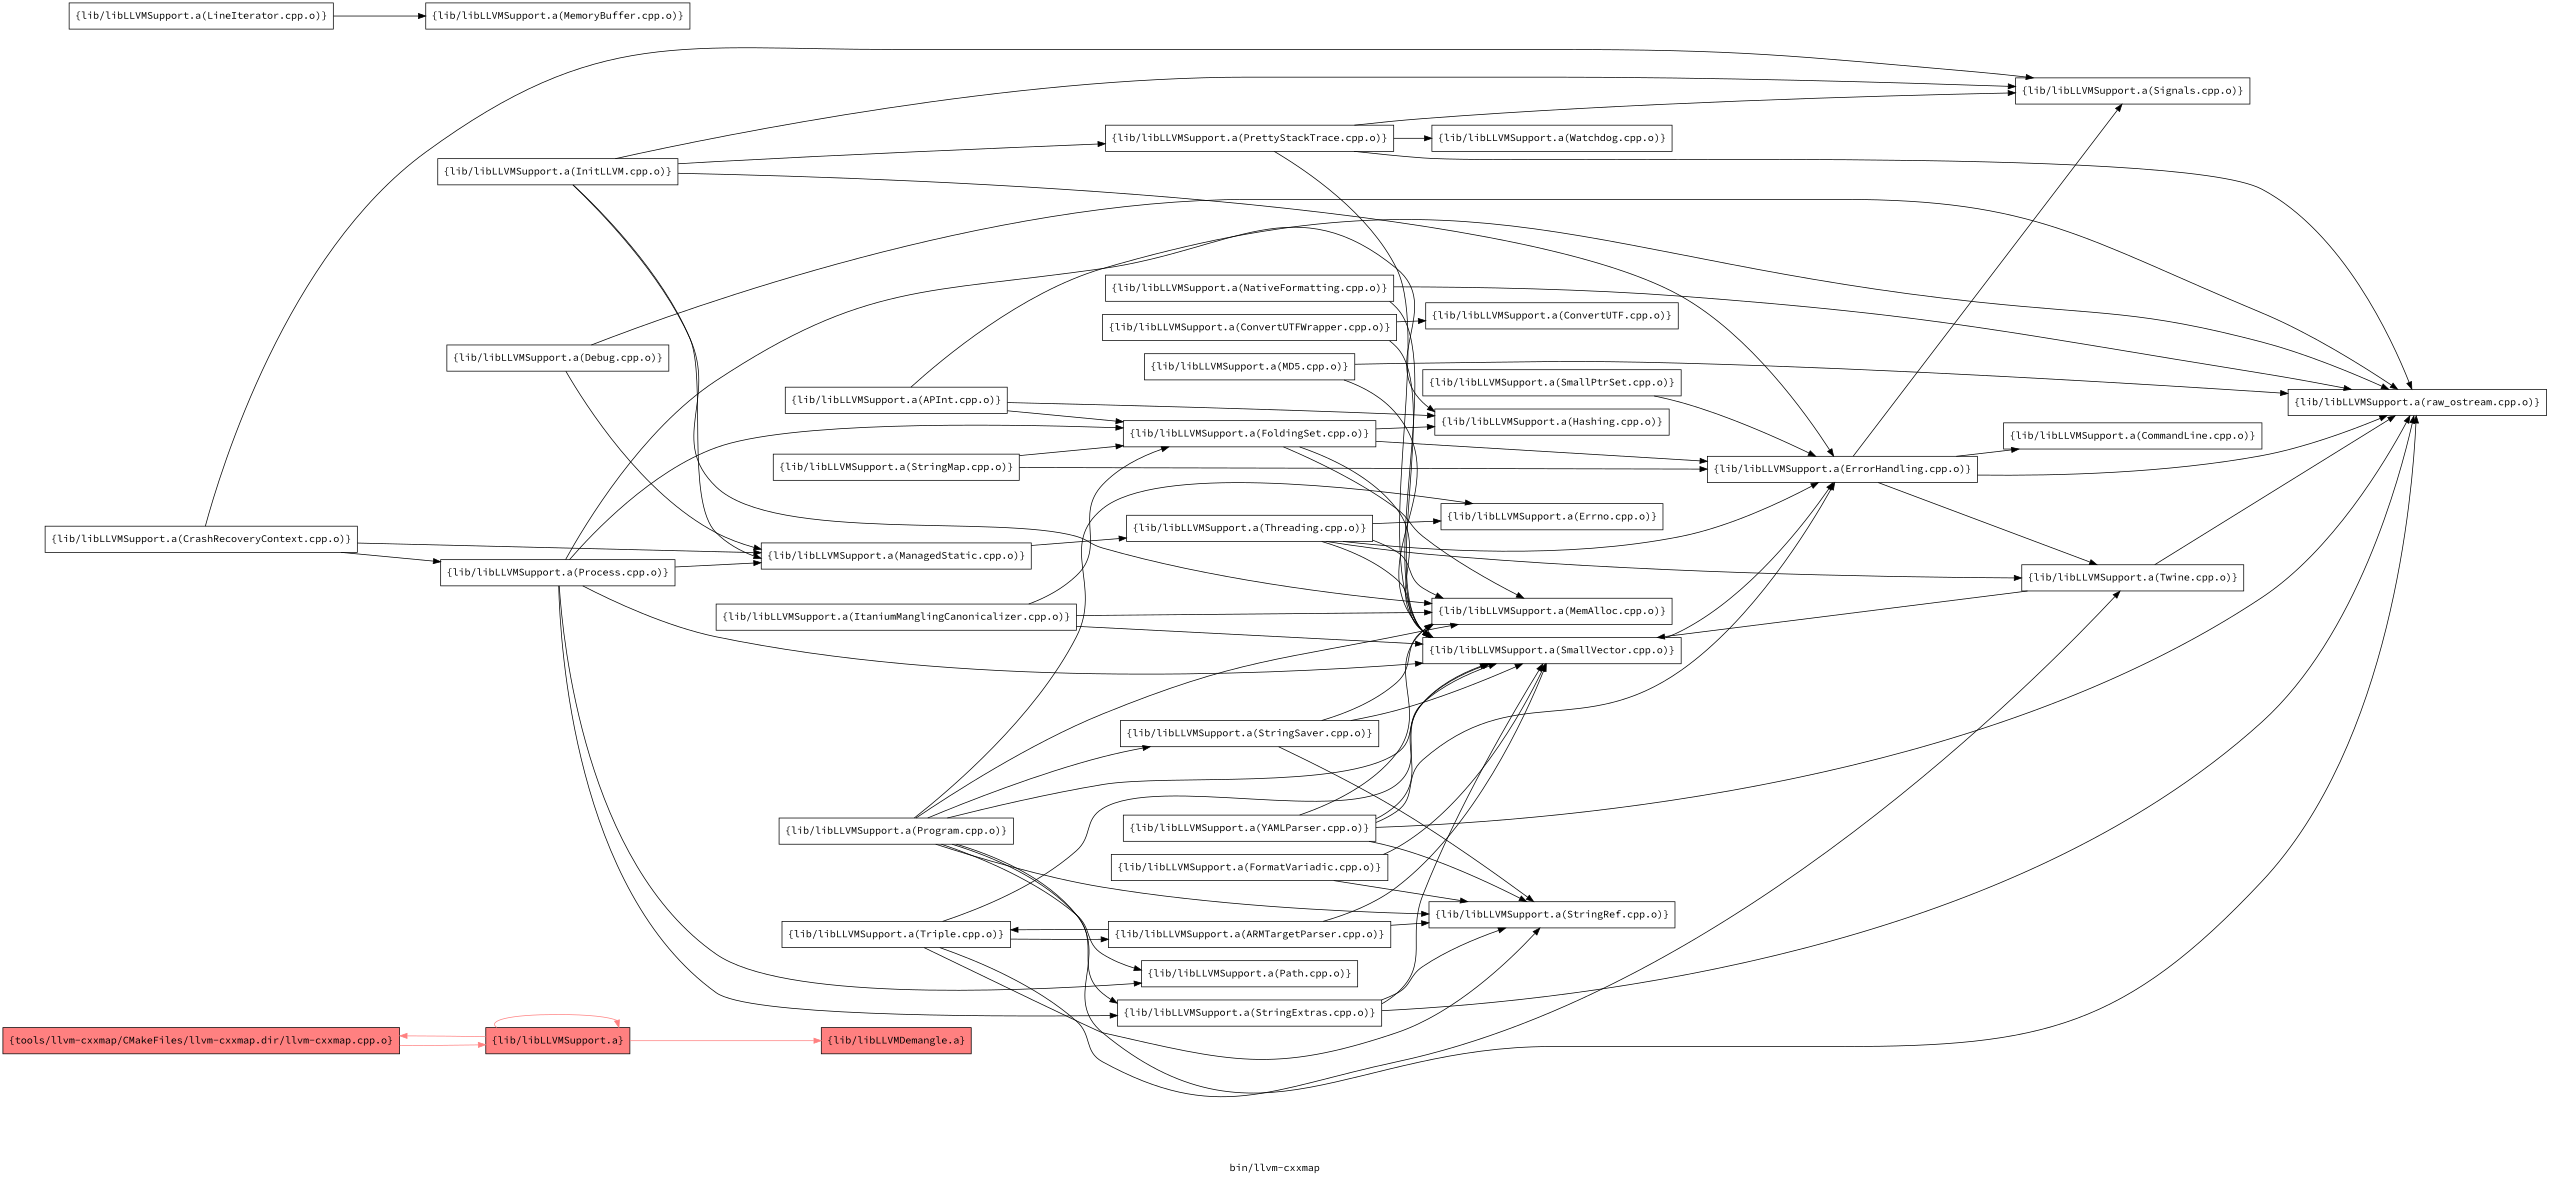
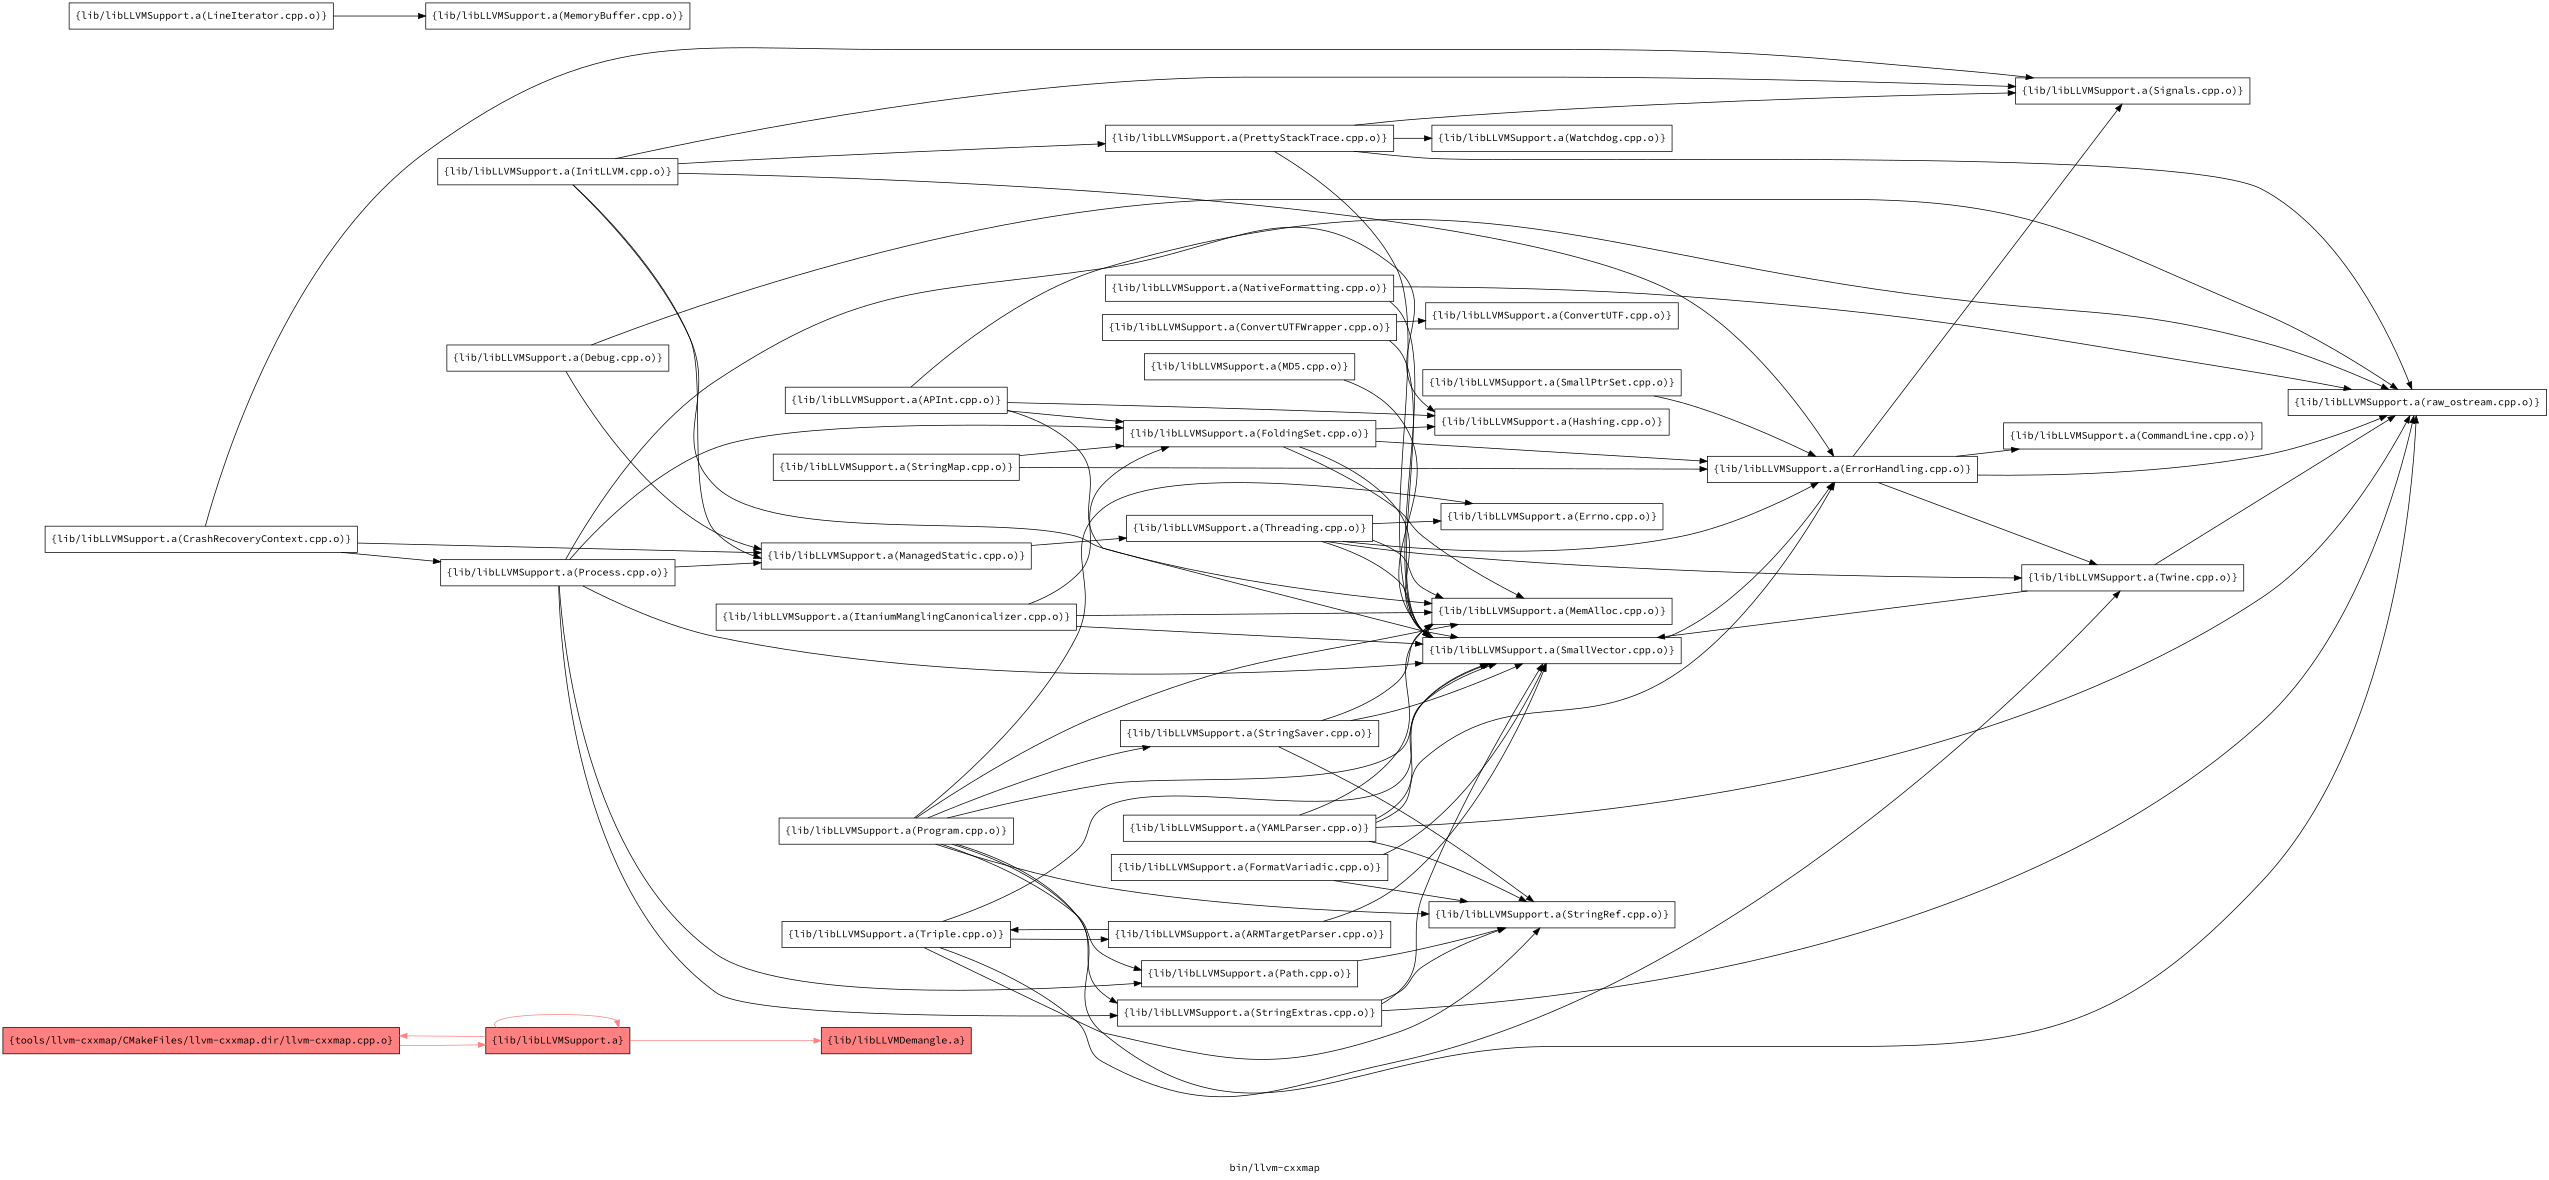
edge "{lib/libLLVMSupport.a(MD5.cpp.o)}" -> "{lib/libLLVMSupport.a(raw_ostream.cpp.o)}": removed
edge "{lib/libLLVMSupport.a(APInt.cpp.o)}" -> "{lib/libLLVMSupport.a(SmallVector.cpp.o)}": added
edge "{lib/libLLVMSupport.a(ARMTargetParser.cpp.o)}" -> "{lib/libLLVMSupport.a(StringRef.cpp.o)}": now "{lib/libLLVMSupport.a(Path.cpp.o)}" -> "{lib/libLLVMSupport.a(StringRef.cpp.o)}"
